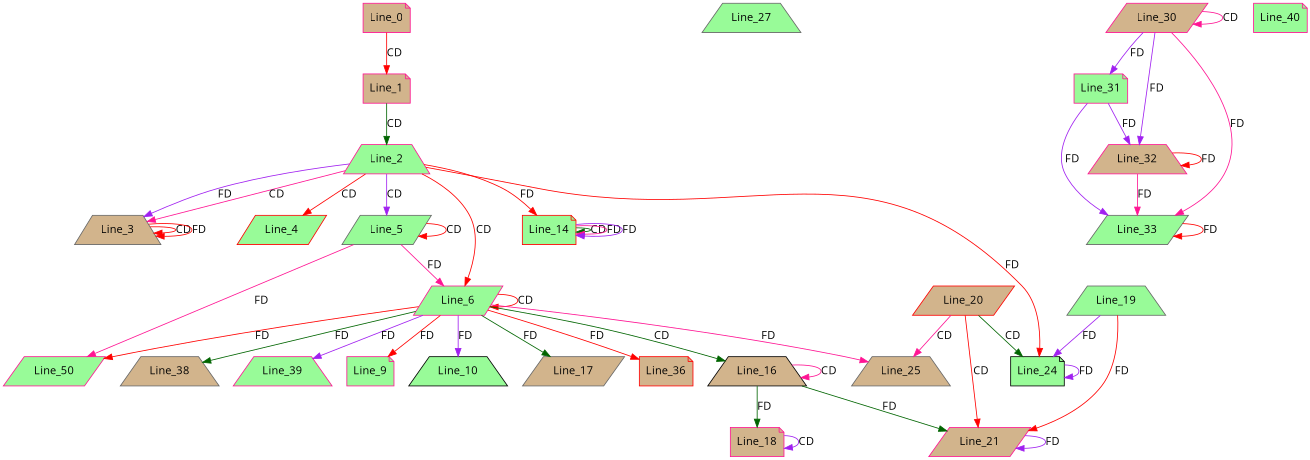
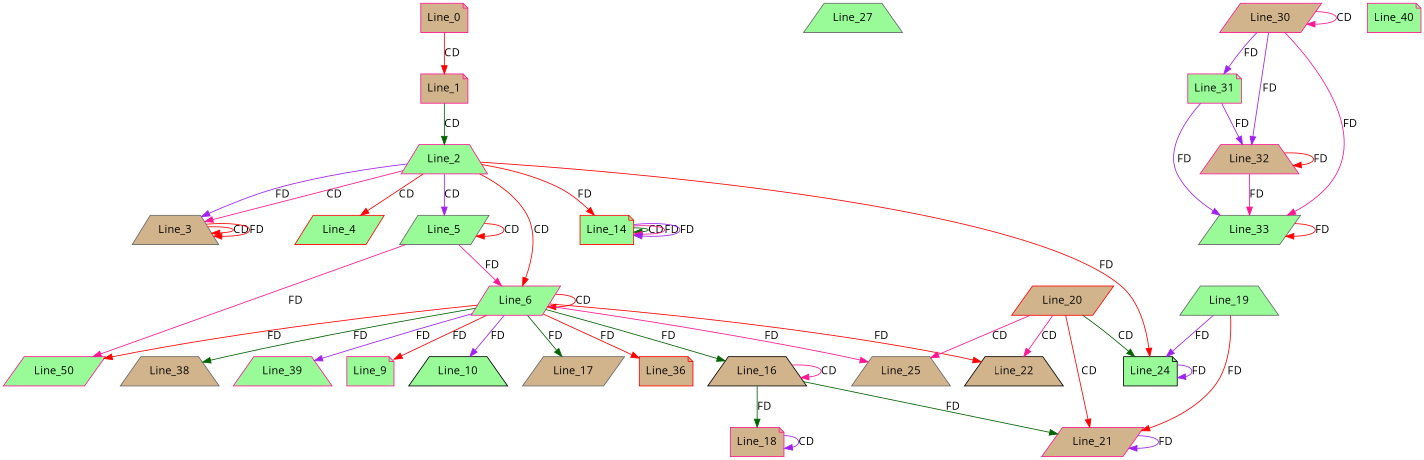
edge "Line_6" -> "Line_16": label "CD" -> "FD"
node "Line_22": added
